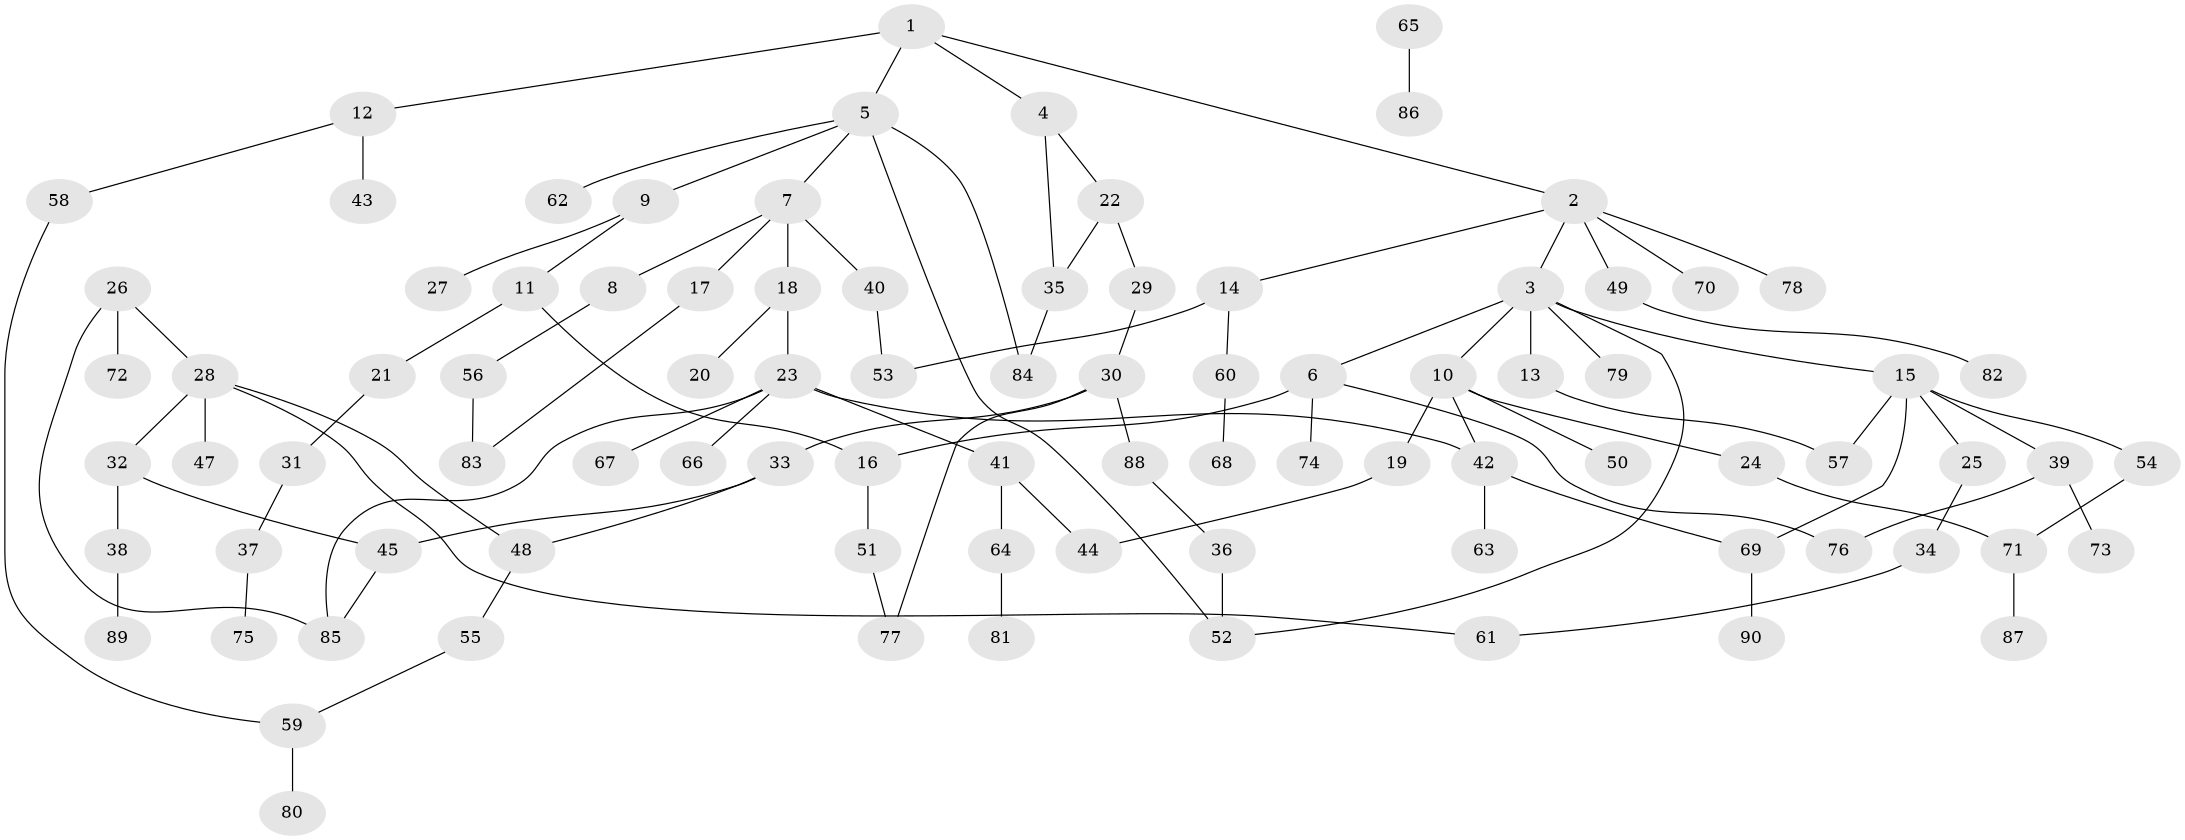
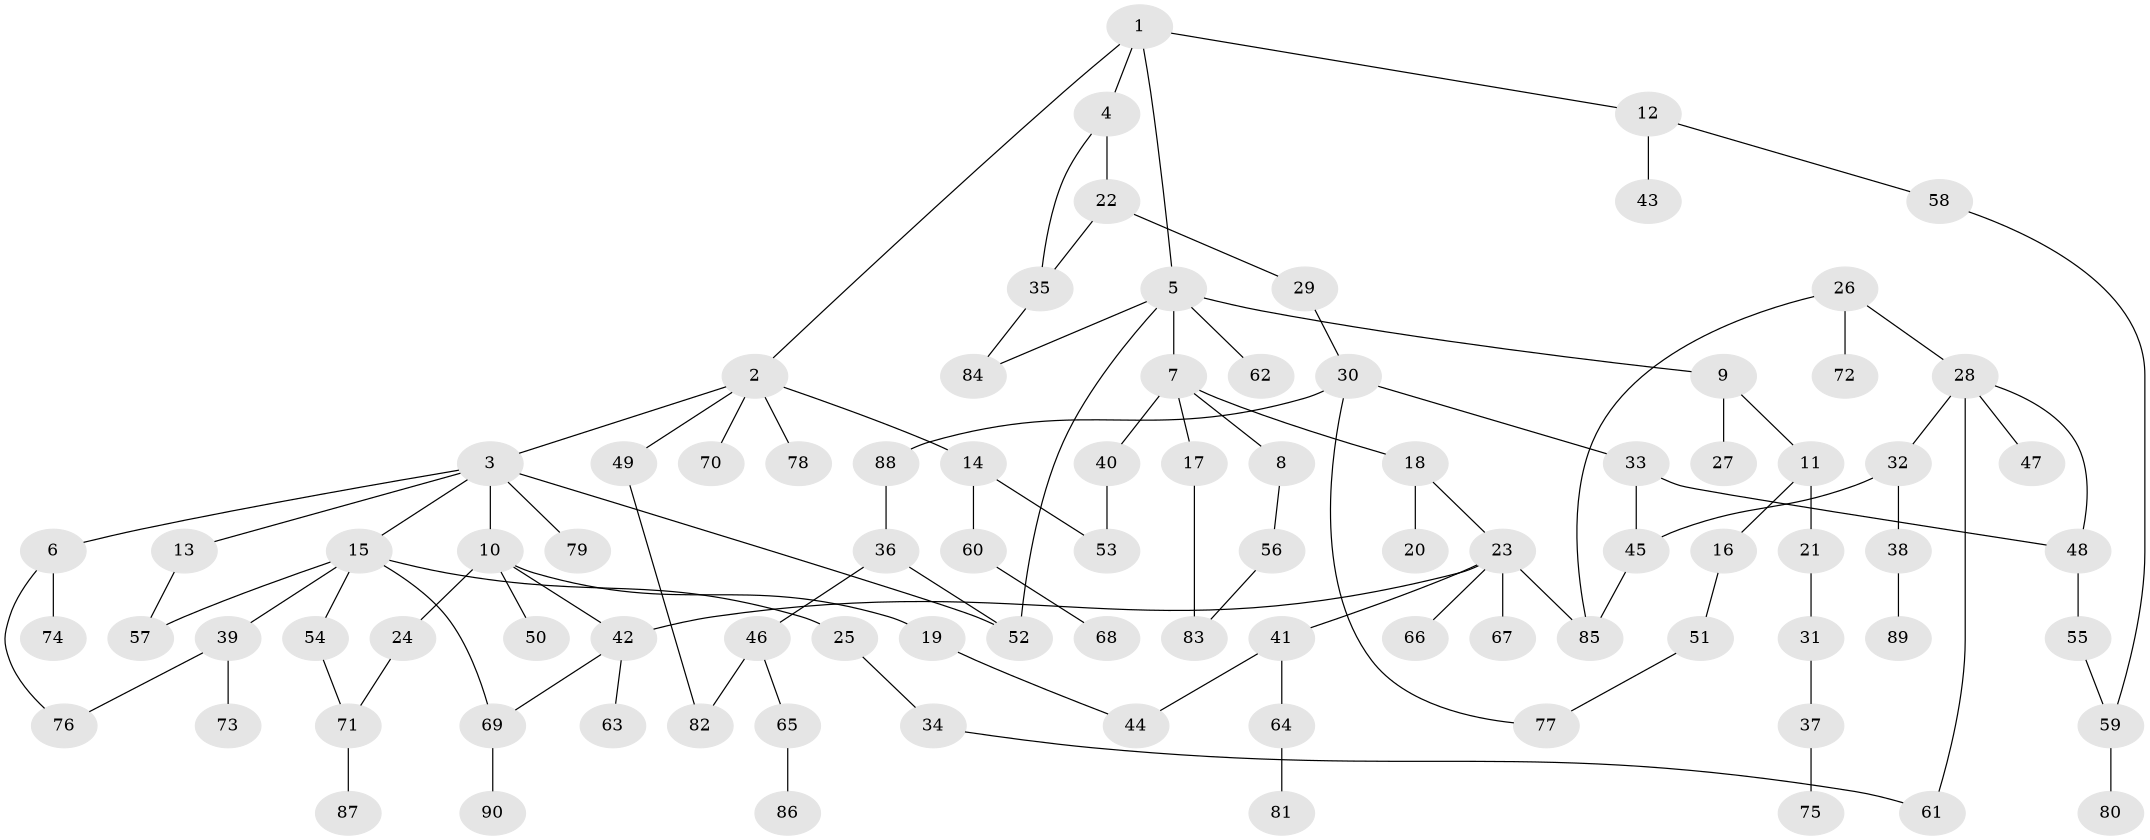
edge "6" -- "16": removed
node "46": added
